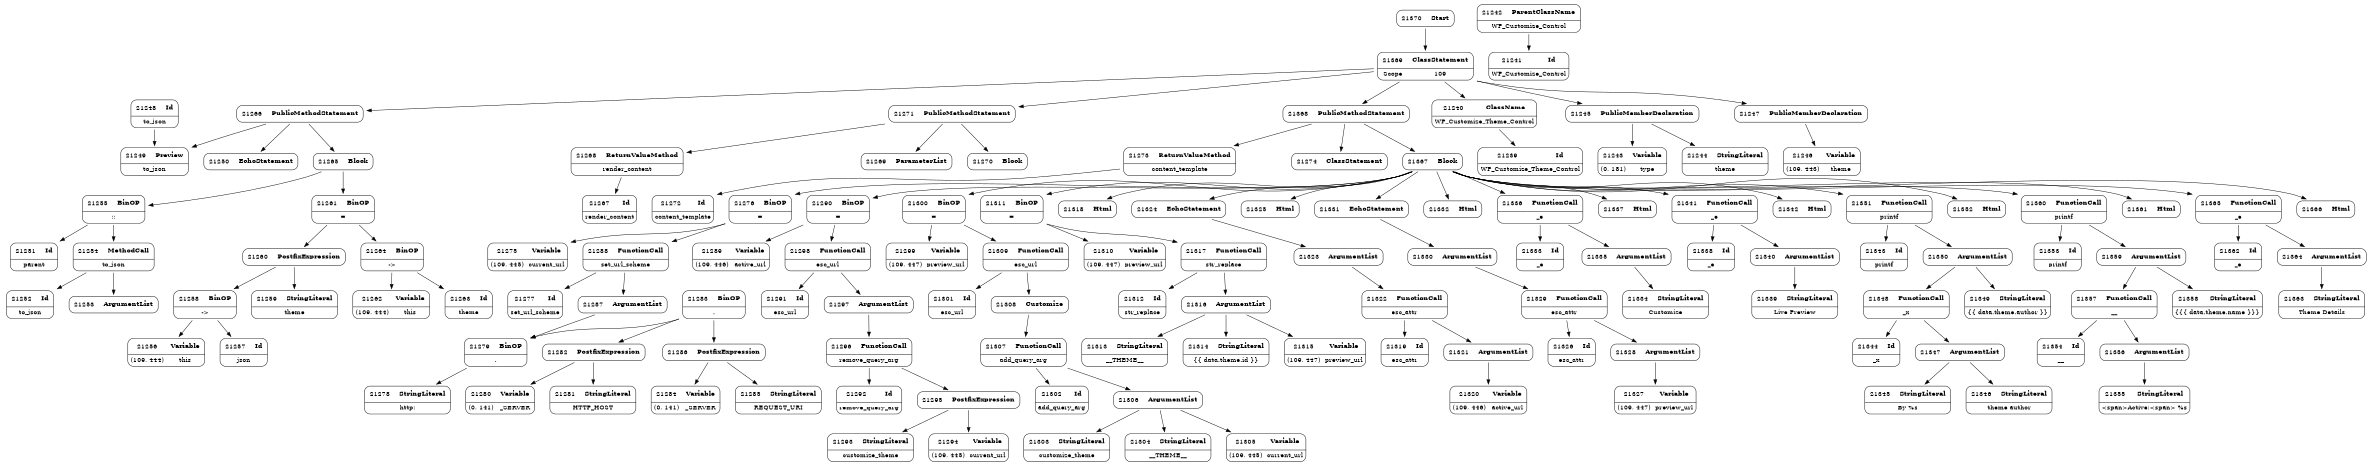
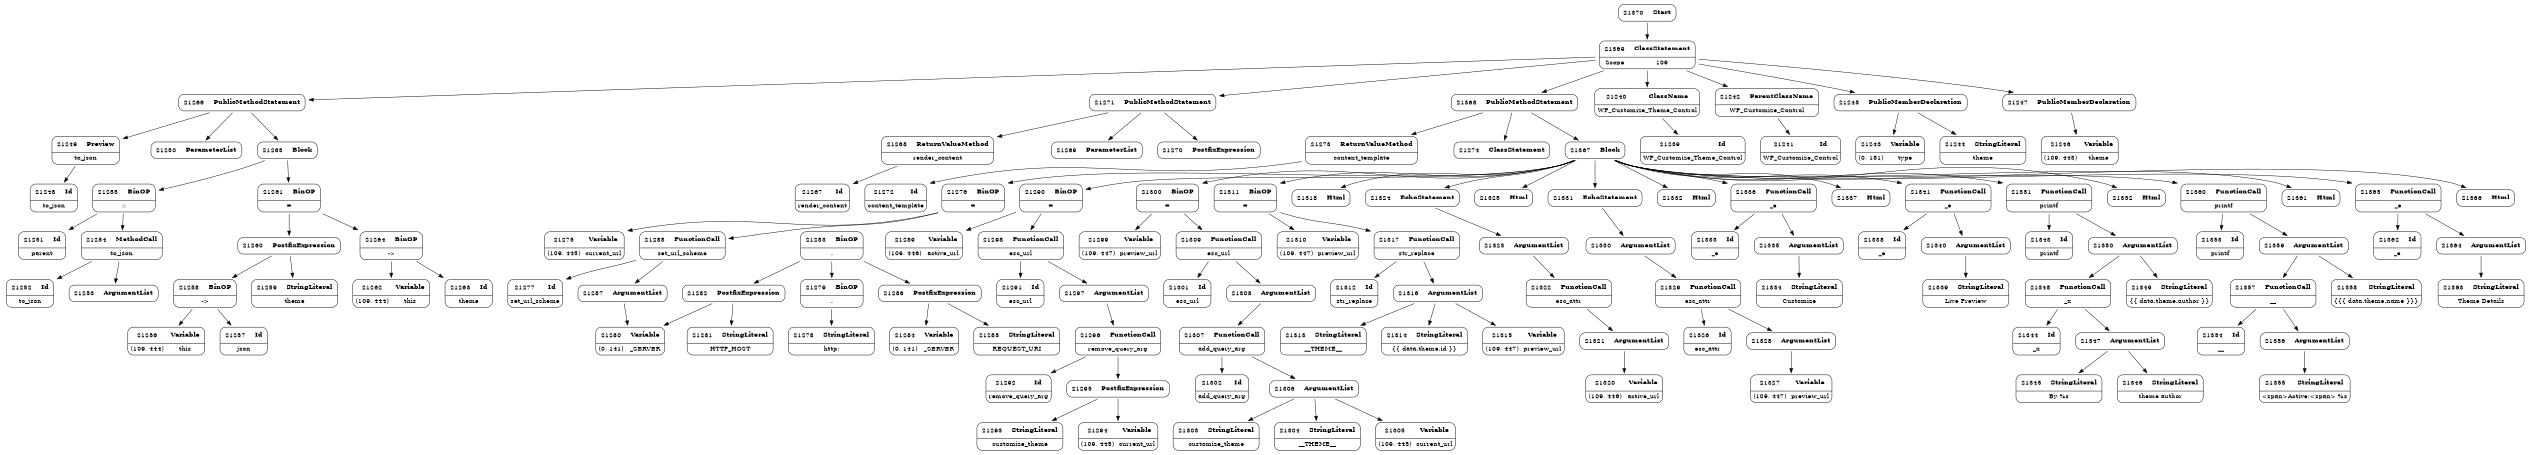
edge "21369" -> "21242": added
edge "21248" -> "21249": reversed
node "21250": text "EchoStatement" -> "ParameterList"
node "21270": text "Block" -> "PostfixExpression"
node "21342": removed
node "21308": text "Customize" -> "ArgumentList"
edge "21287" -> "21279": now "21287" -> "21280"
node "21319": removed
